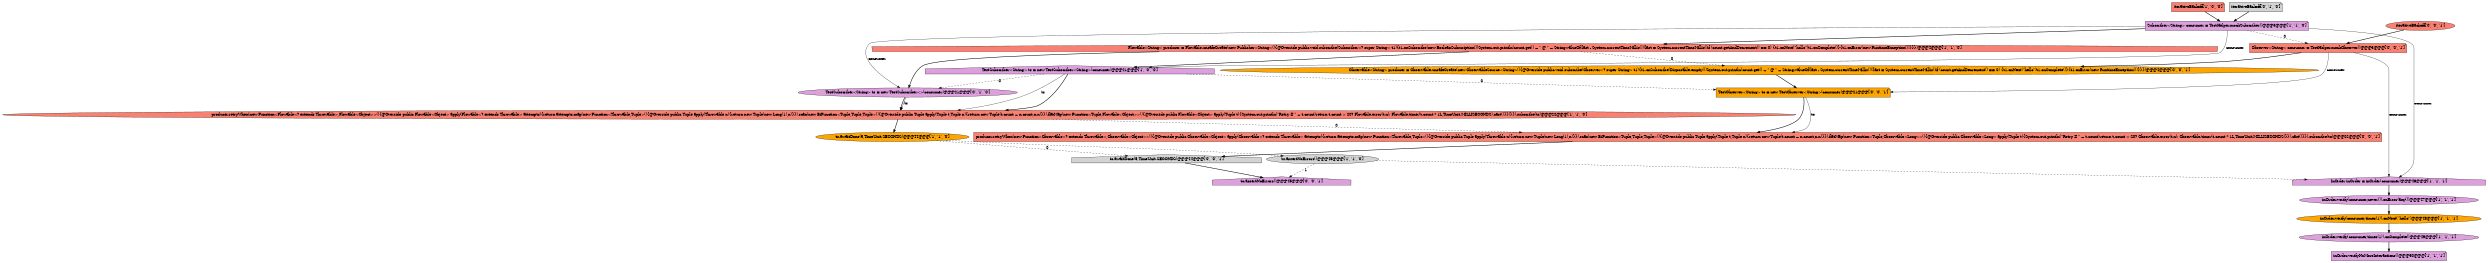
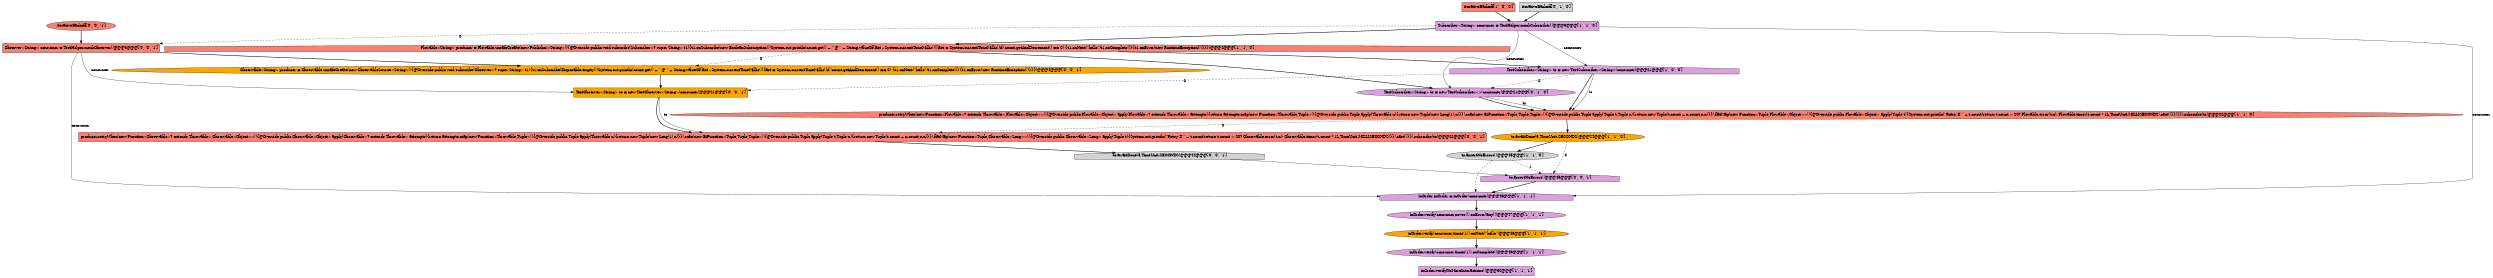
edge "ts.awaitDone(5,TimeUnit.SECONDS)@@@44@@@['1', '1', '0']" -> "ts.assertNoErrors()@@@45@@@['1', '1', '0']": style dashed -> bold
edge "ts.awaitDone(5,TimeUnit.SECONDS)@@@44@@@['1', '1', '0']" -> "to.awaitDone(5,TimeUnit.SECONDS)@@@44@@@['0', '0', '1']": now "ts.awaitDone(5,TimeUnit.SECONDS)@@@44@@@['1', '1', '0']" -> "to.assertNoErrors()@@@45@@@['0', '0', '1']"
edge "to.awaitDone(5,TimeUnit.SECONDS)@@@44@@@['0', '0', '1']" -> "to.assertNoErrors()@@@45@@@['0', '0', '1']": style bold -> solid
edge "to.assertNoErrors()@@@45@@@['0', '0', '1']" -> "InOrder inOrder = inOrder(consumer)@@@46@@@['1', '1', '1']": added
